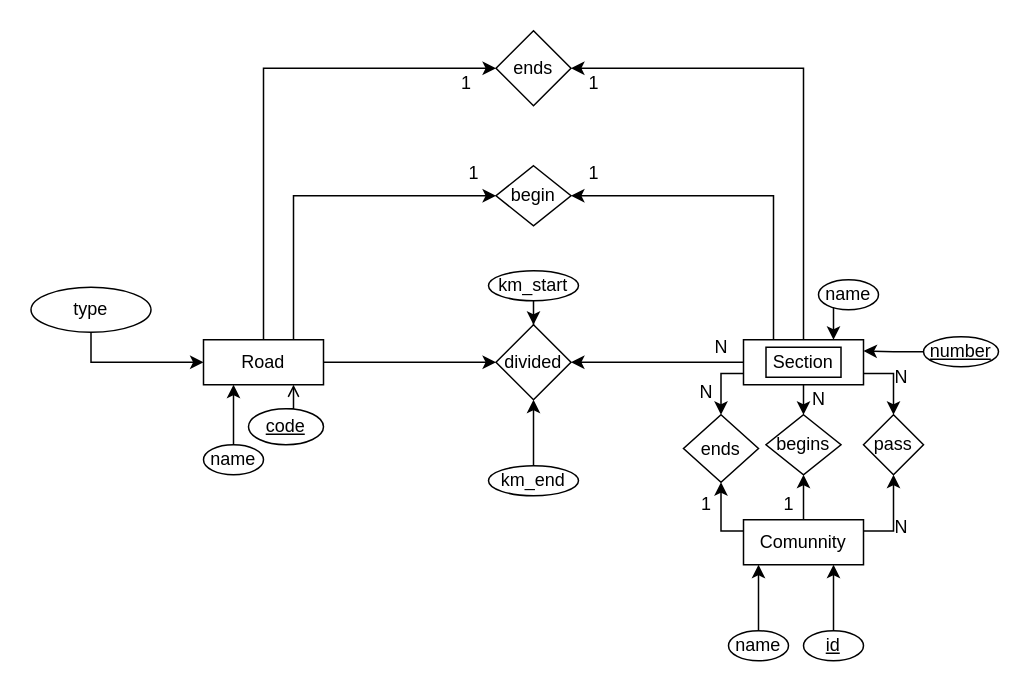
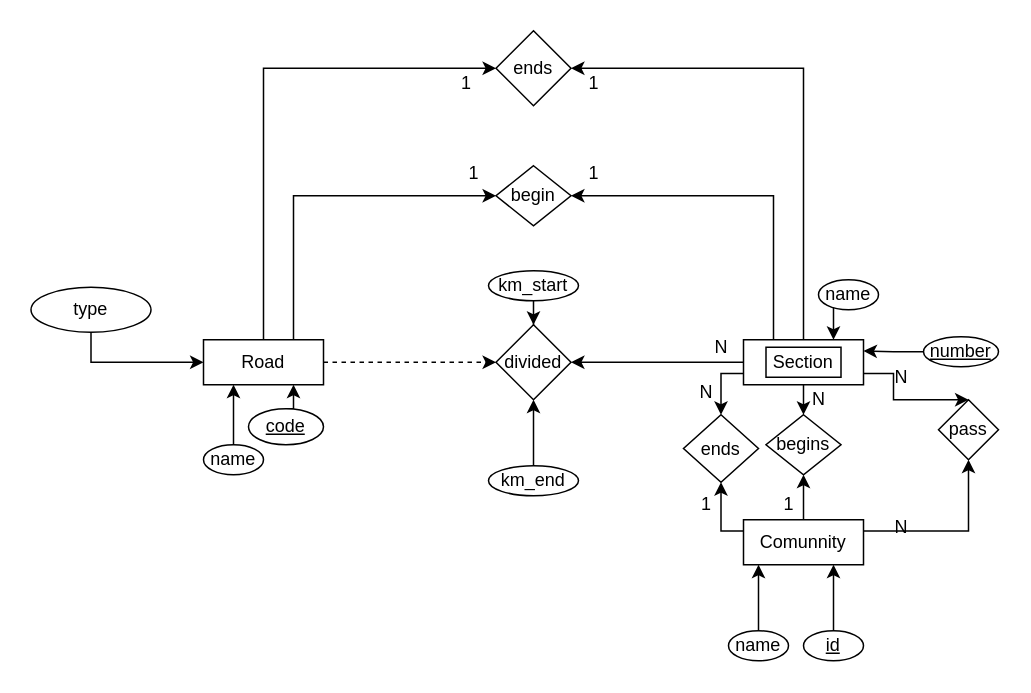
edge "Road" -> "divided": style solid -> dashed
edge "code" -> "Road": arrowhead open -> classic
node "pass": moved (893, 445) -> (968, 430)
